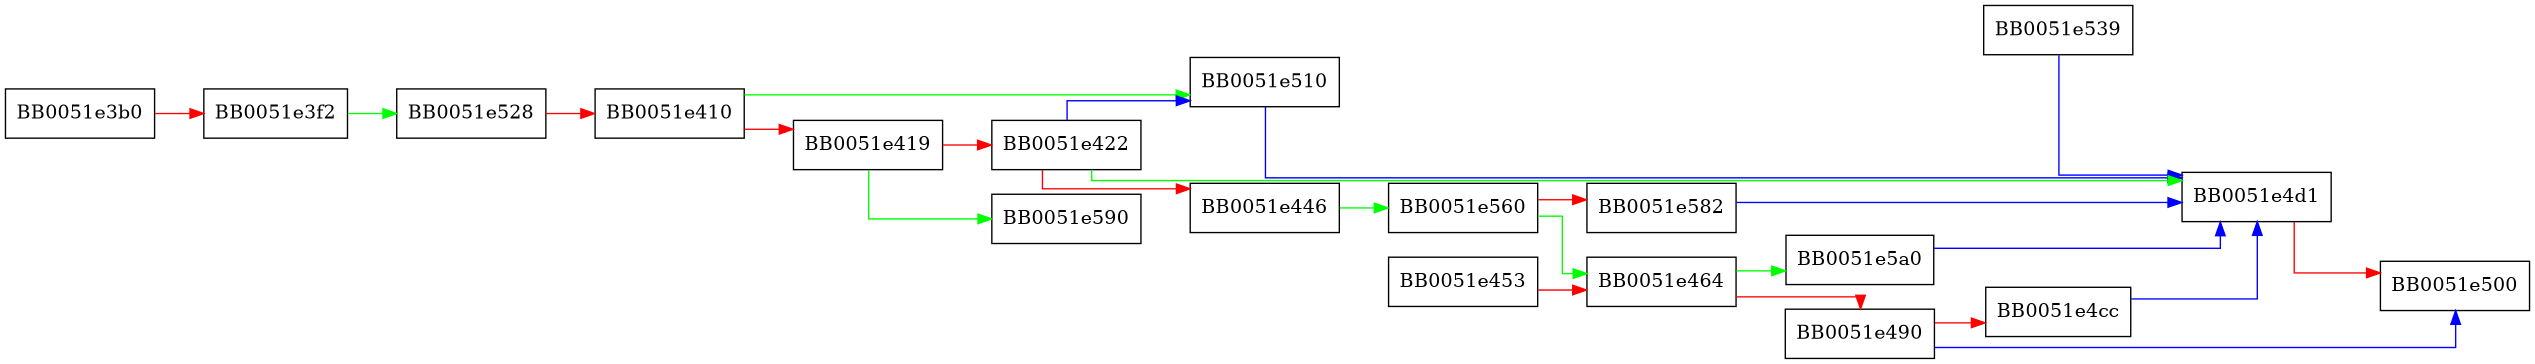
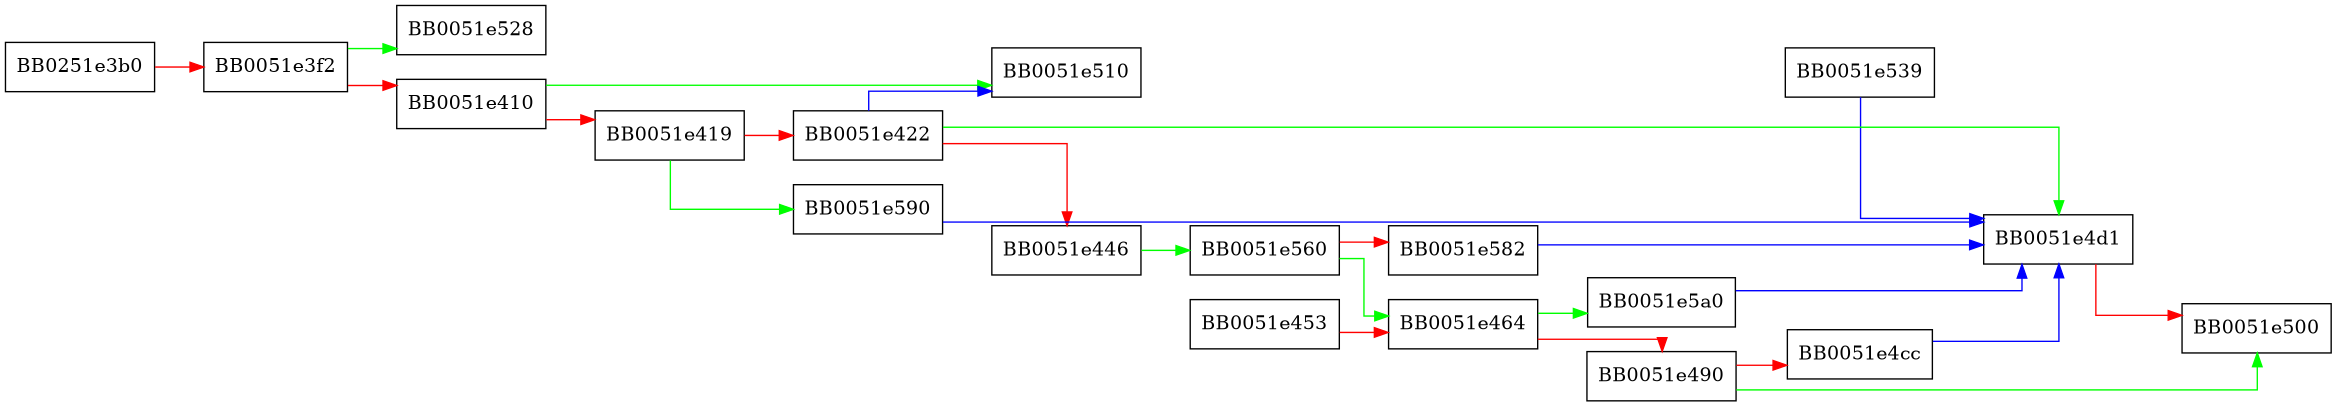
node "BB0051e3b0": label "BB0051e3b0" -> "BB0251e3b0"
edge "BB0051e528" -> "BB0051e410": now "BB0051e3f2" -> "BB0051e410"
edge "BB0051e510" -> "BB0051e4d1": now "BB0051e590" -> "BB0051e4d1"
edge "BB0051e490" -> "BB0051e500": color blue -> green
